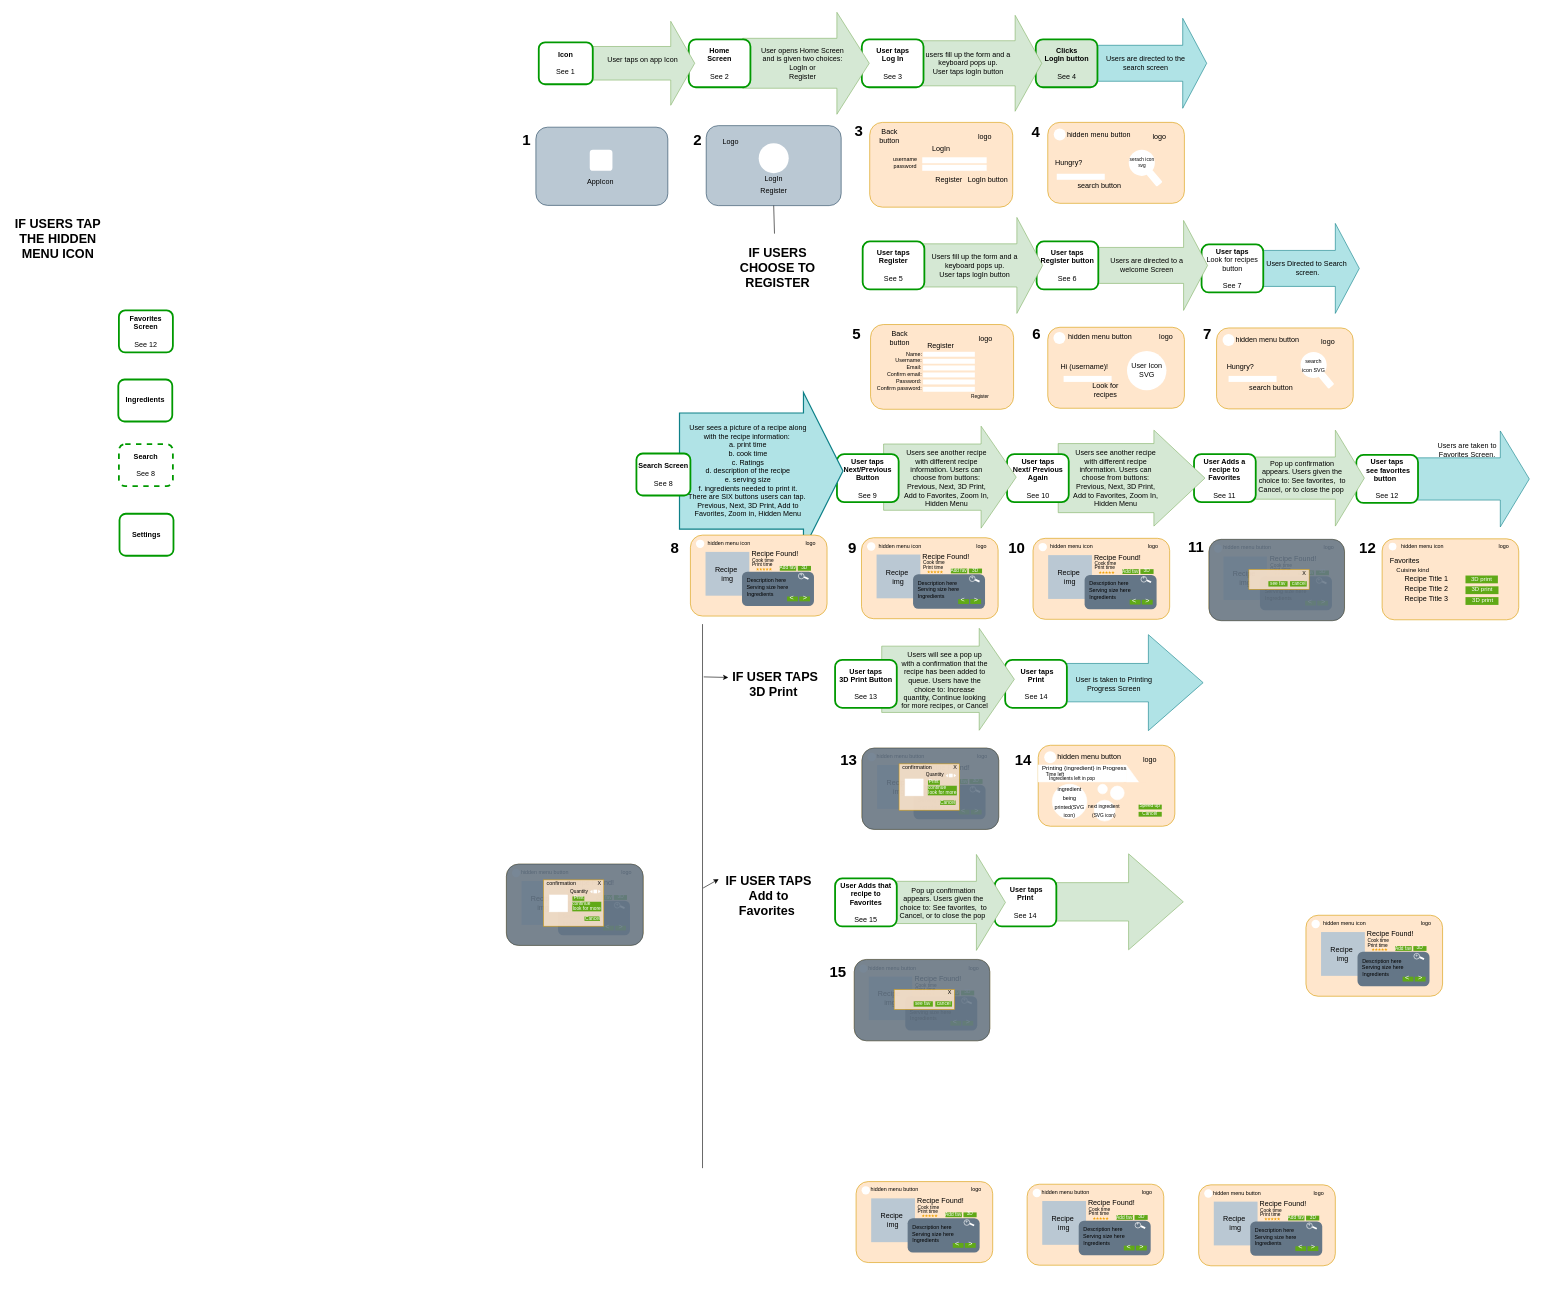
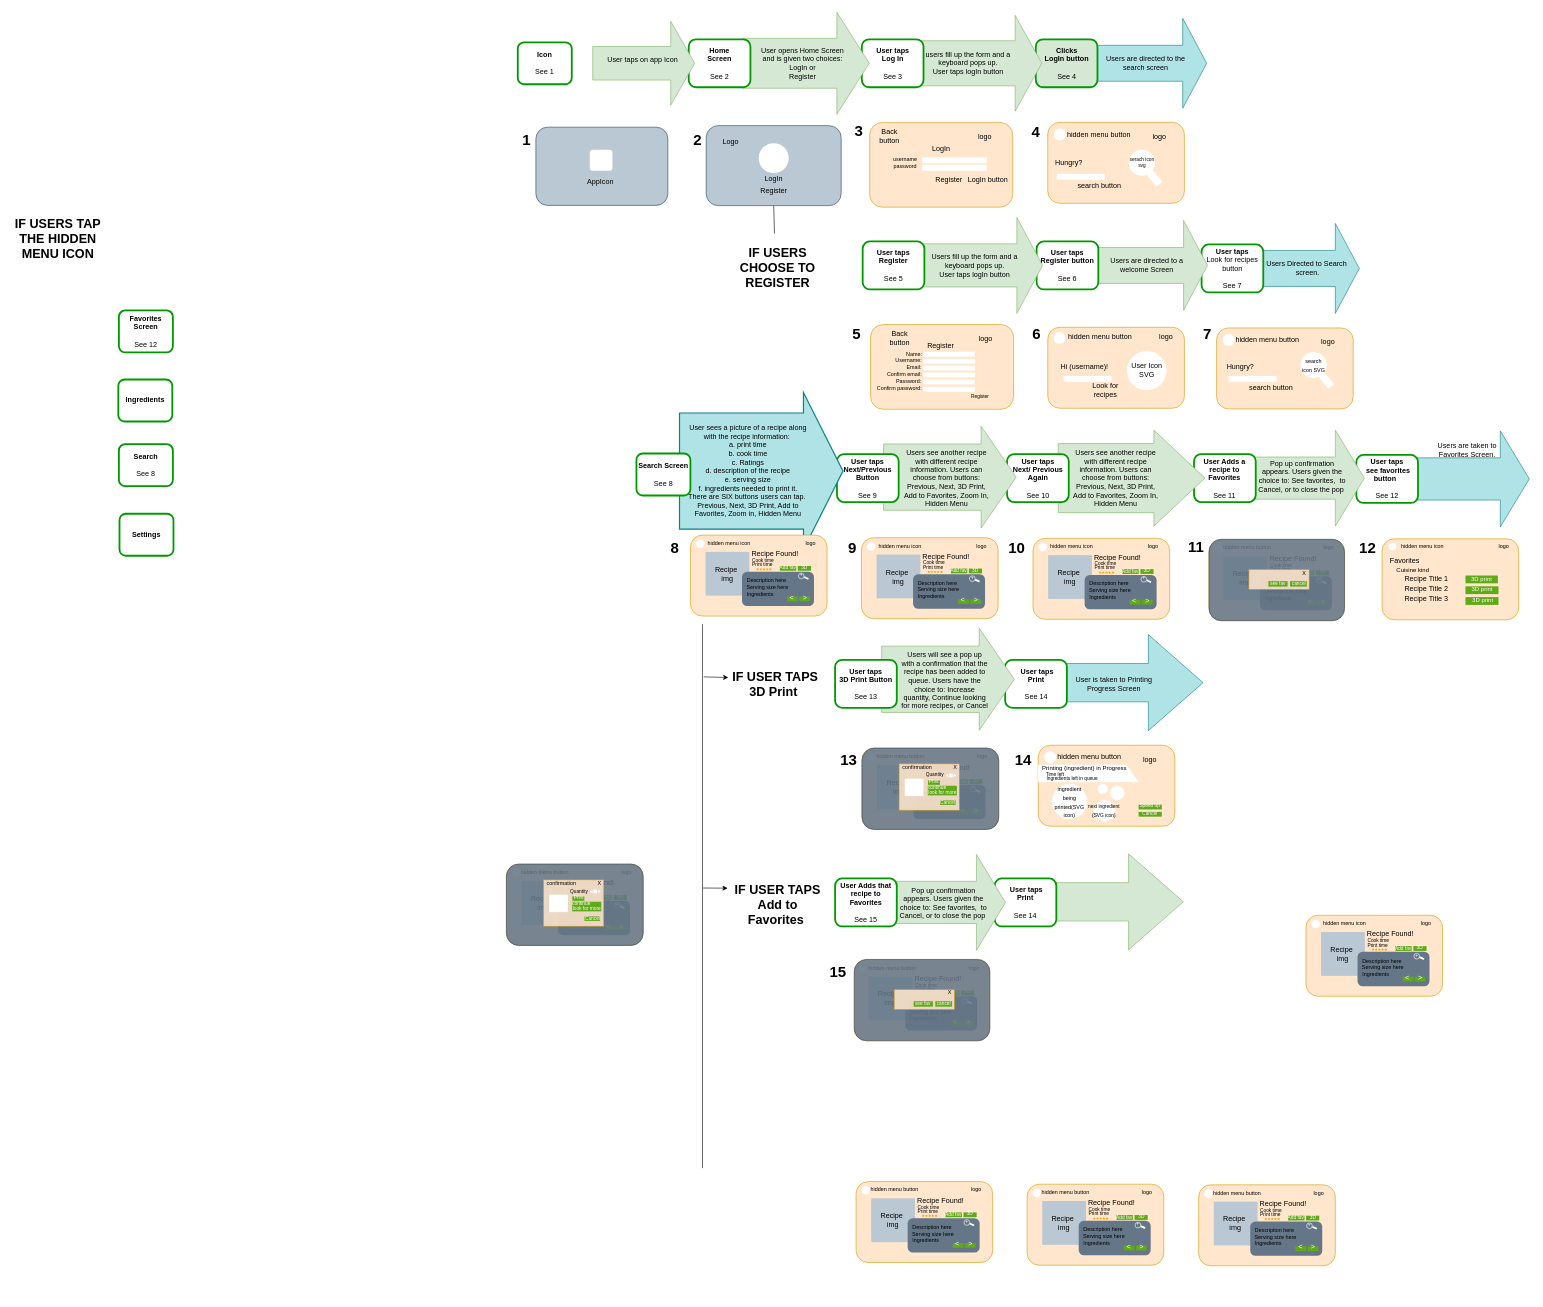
node "Icon See 1": moved (566, 63) -> (545, 63)
node "Search See 8": style dashed -> solid
node "Ingredients left in pop": label "Ingredients left in pop" -> "Ingredients left in queue"
node "IF USER TAPS Add to Favorites": moved (769, 895) -> (778, 904)
